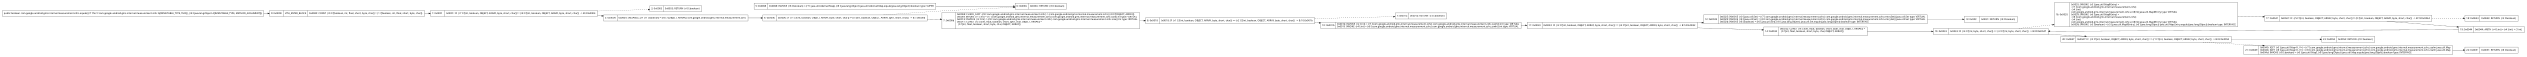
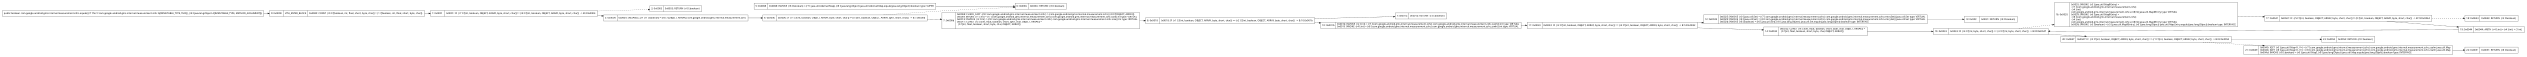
edge "8: 0x0018" -> "9: 0x001a": style dashed -> solid
